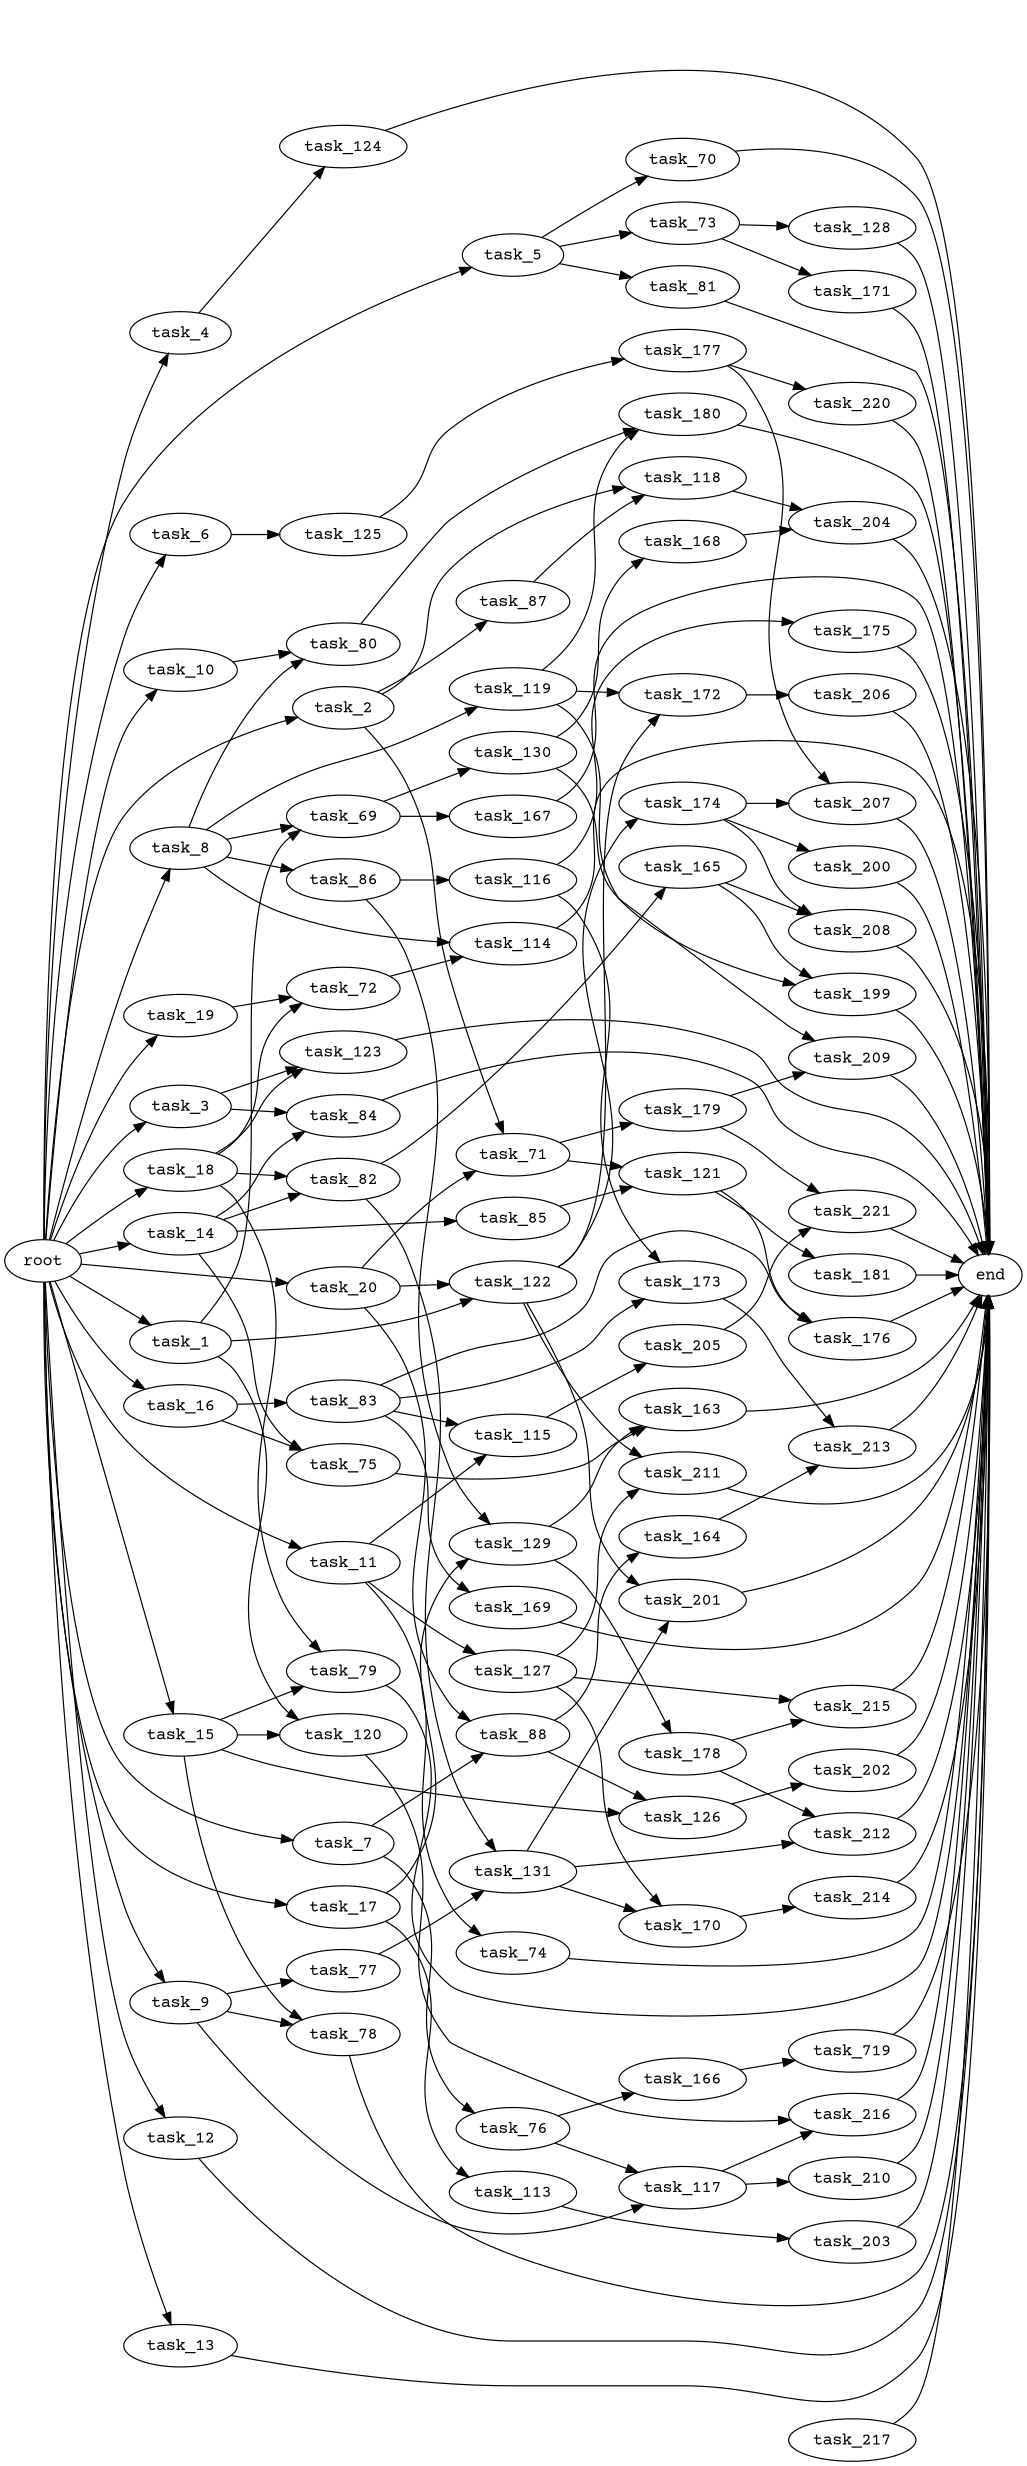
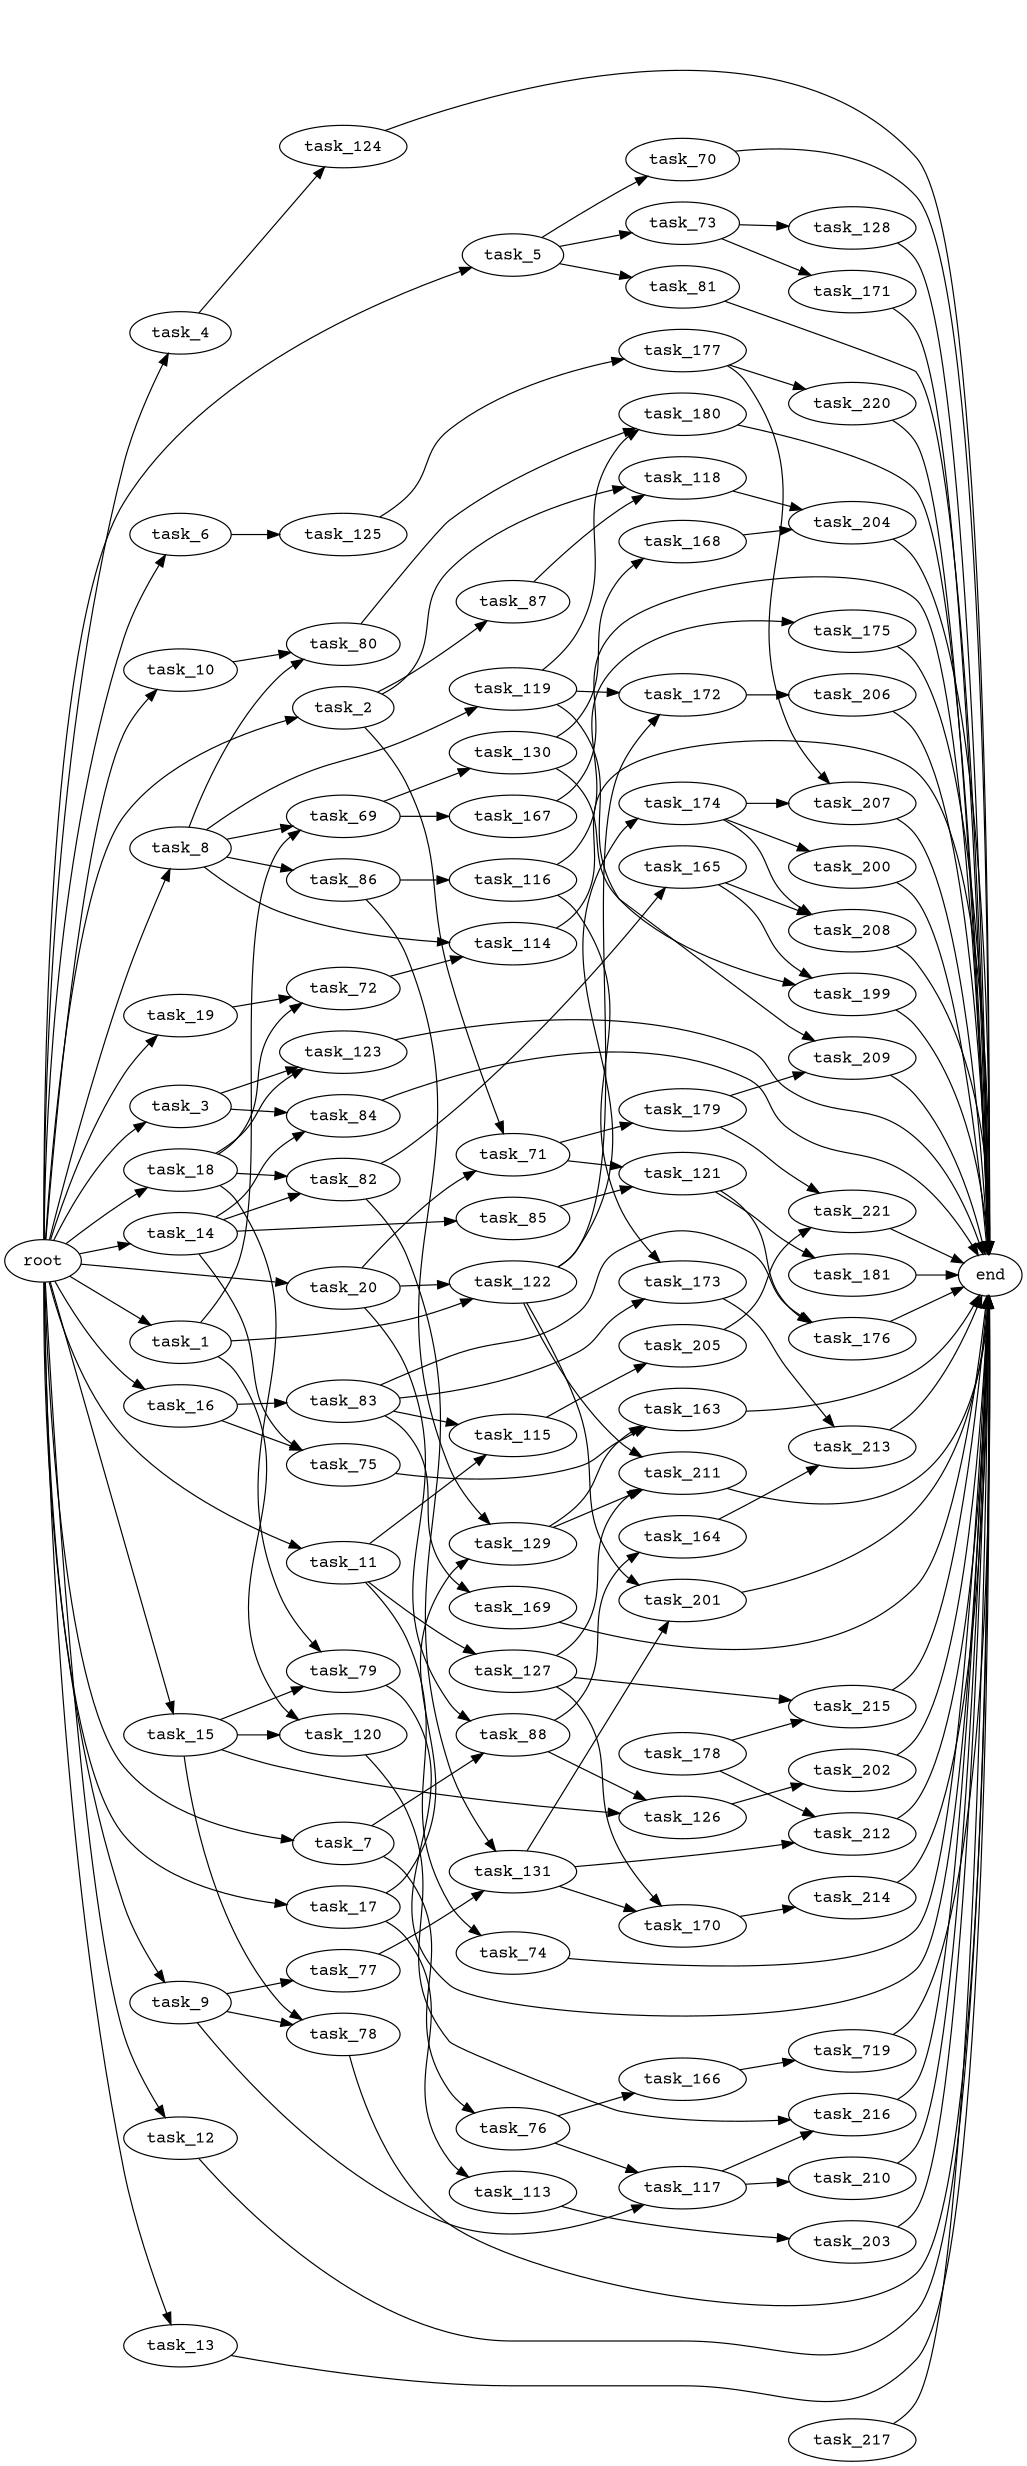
edge "task_129" -> "task_178": now "task_129" -> "task_211"
